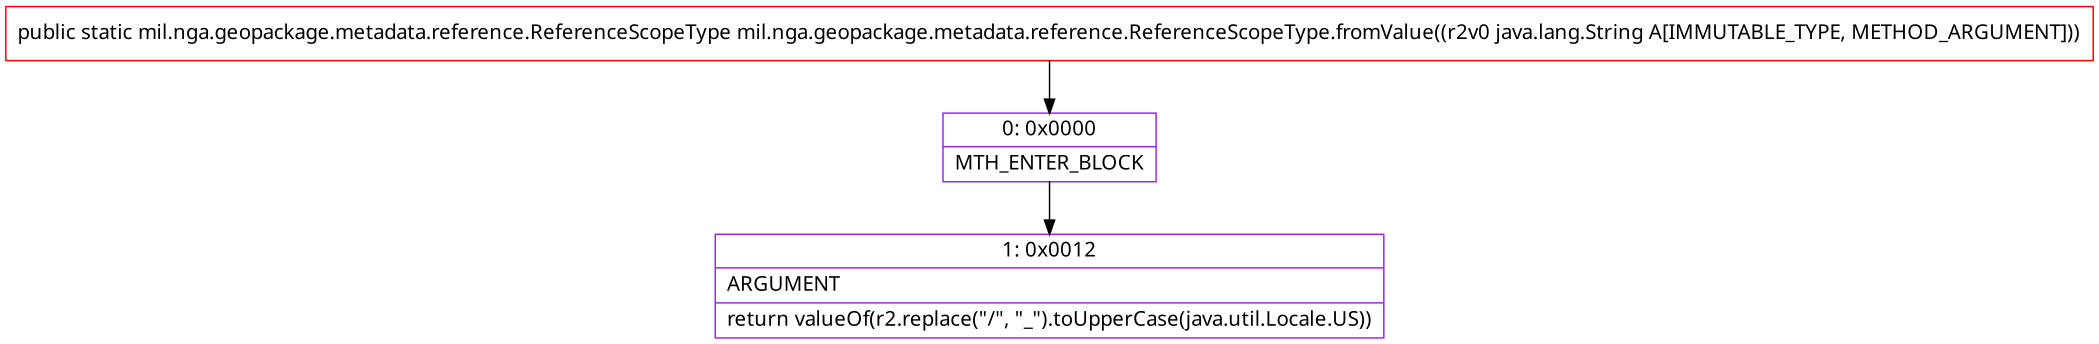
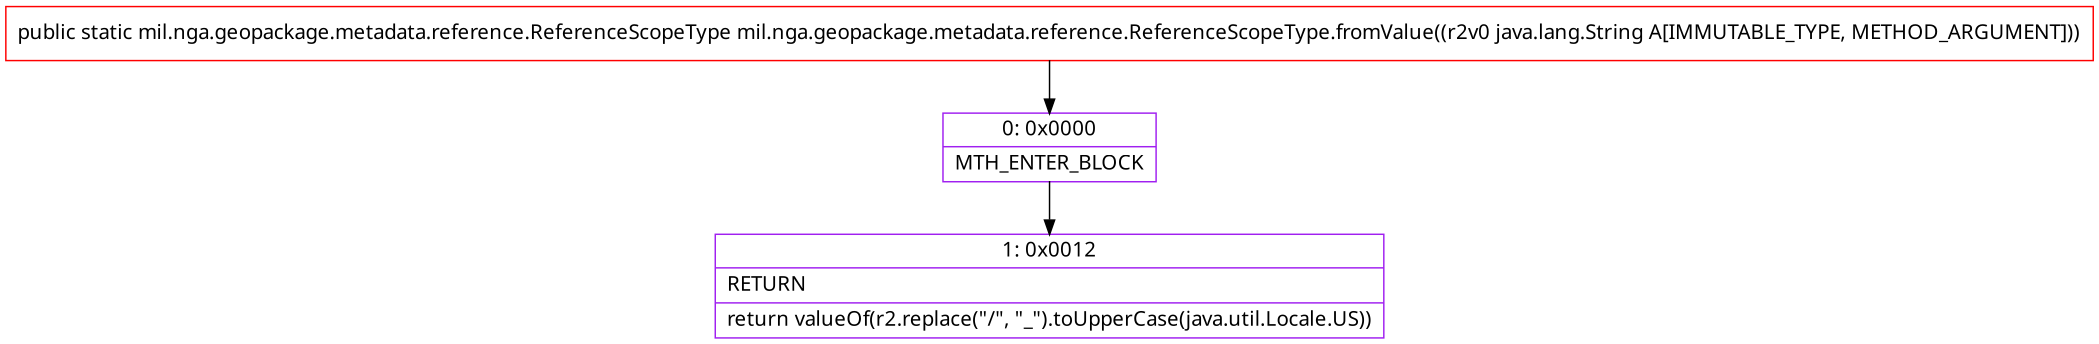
node "1: 0x0012": text "ARGUMENT" -> "RETURN"
